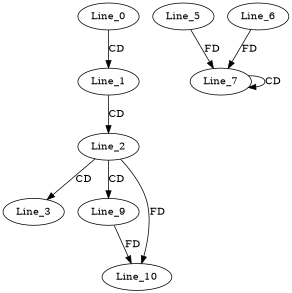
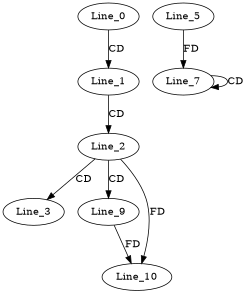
node "Line_6": removed
